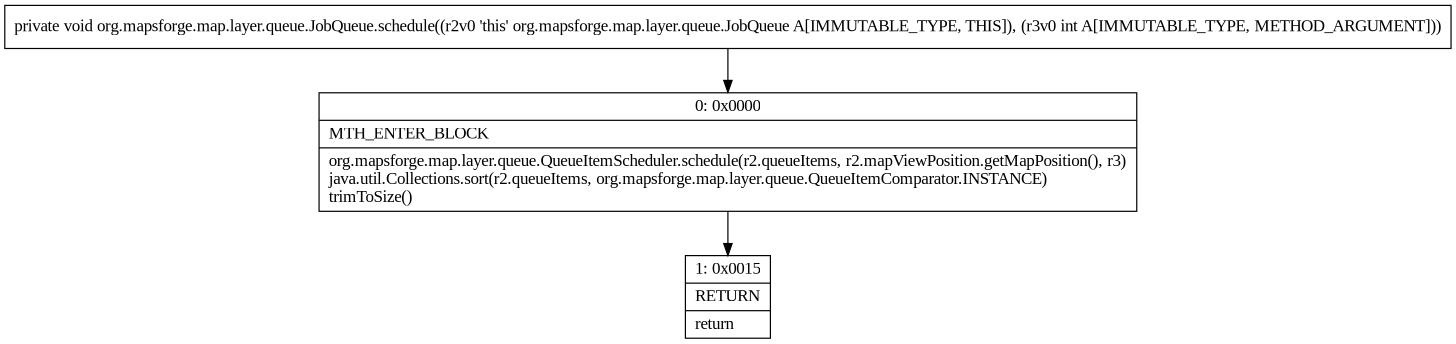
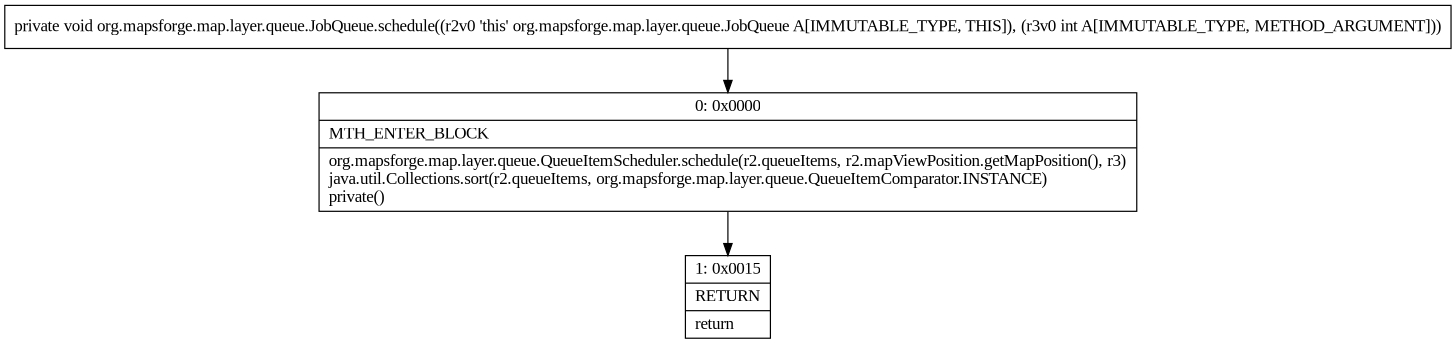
node "0: 0x0000": text "trimToSize()" -> "private()"
